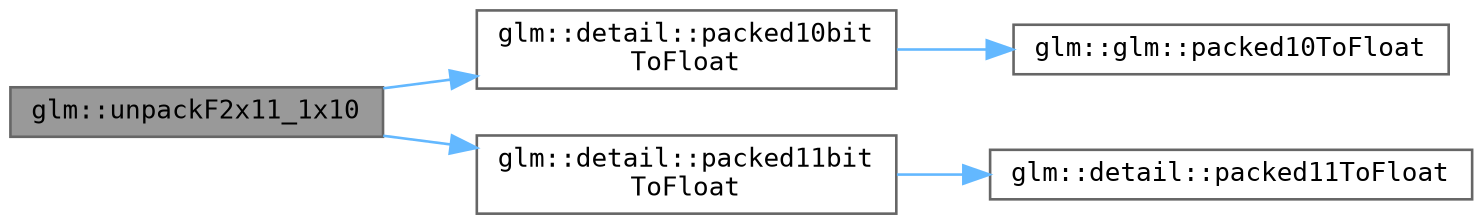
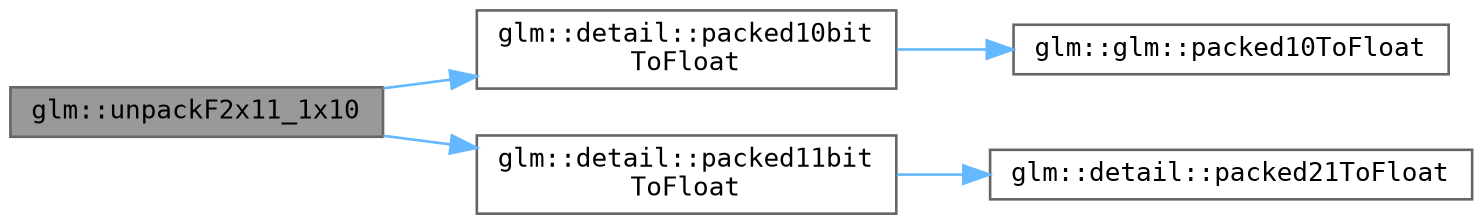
node "glm::detail::packed11ToFloat": label "glm::detail::packed11ToFloat" -> "glm::detail::packed21ToFloat"
